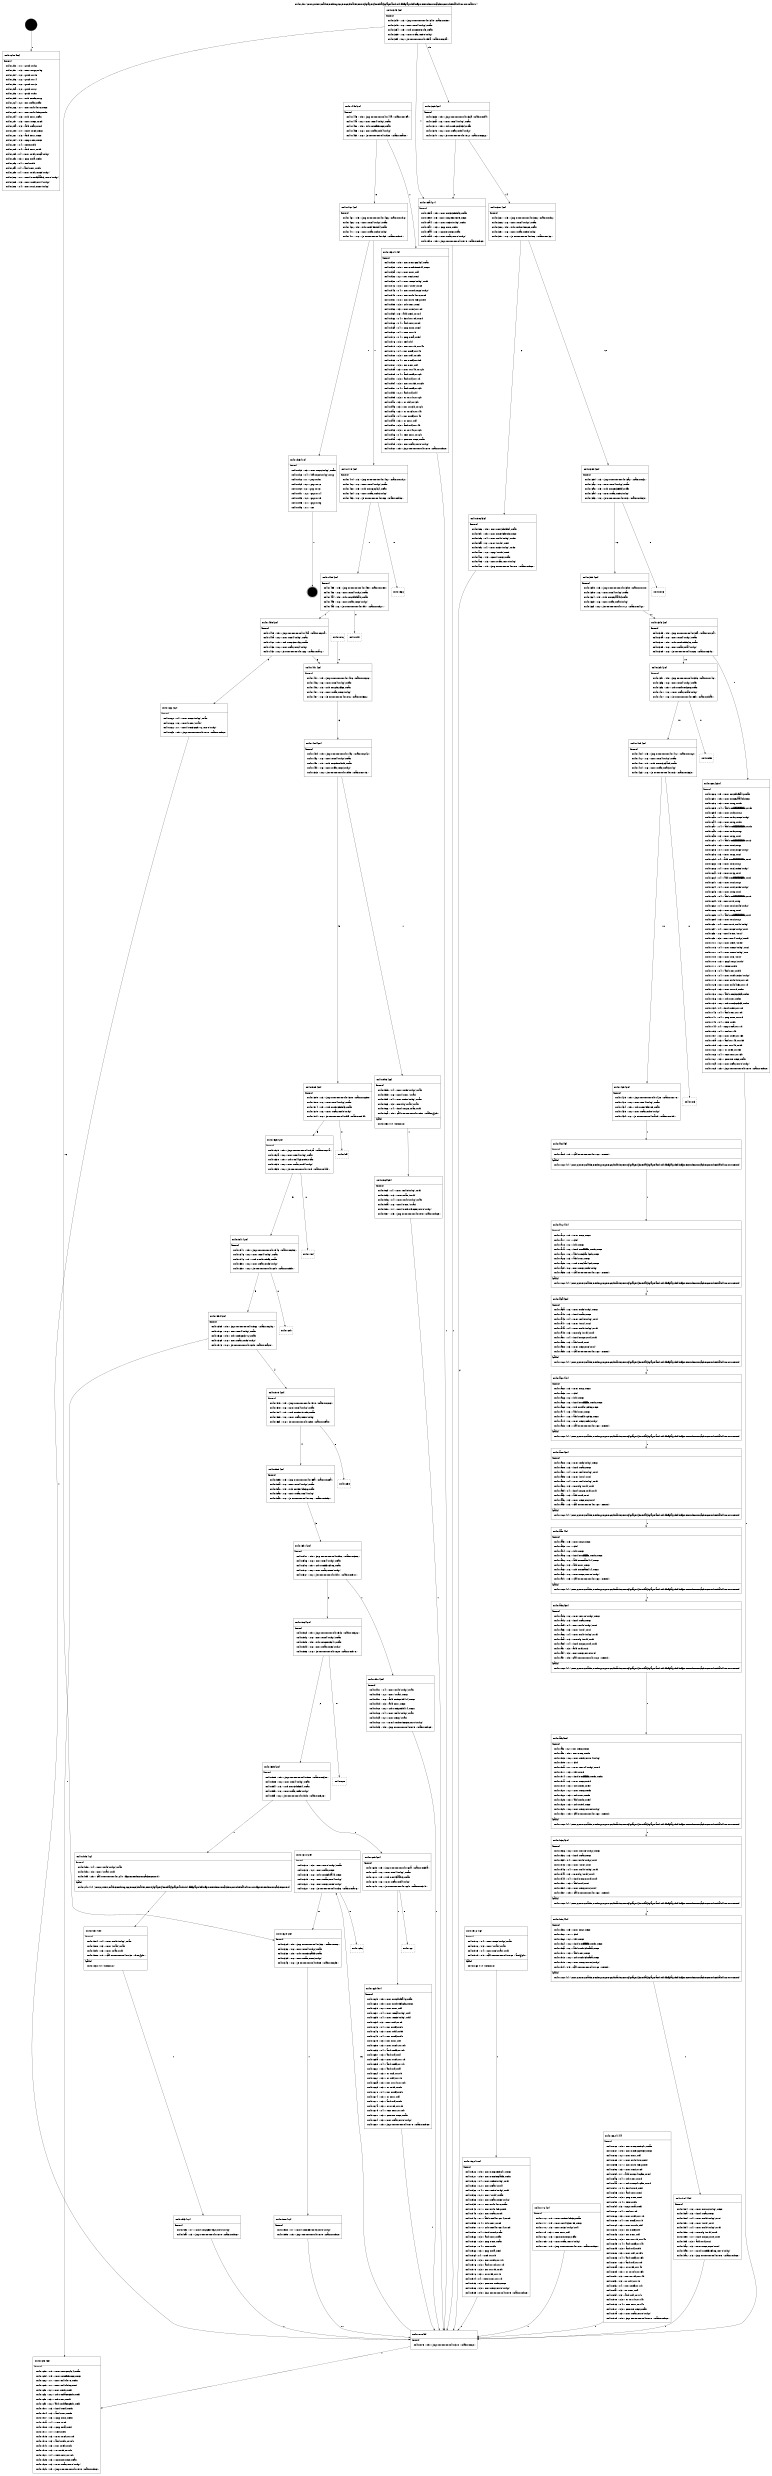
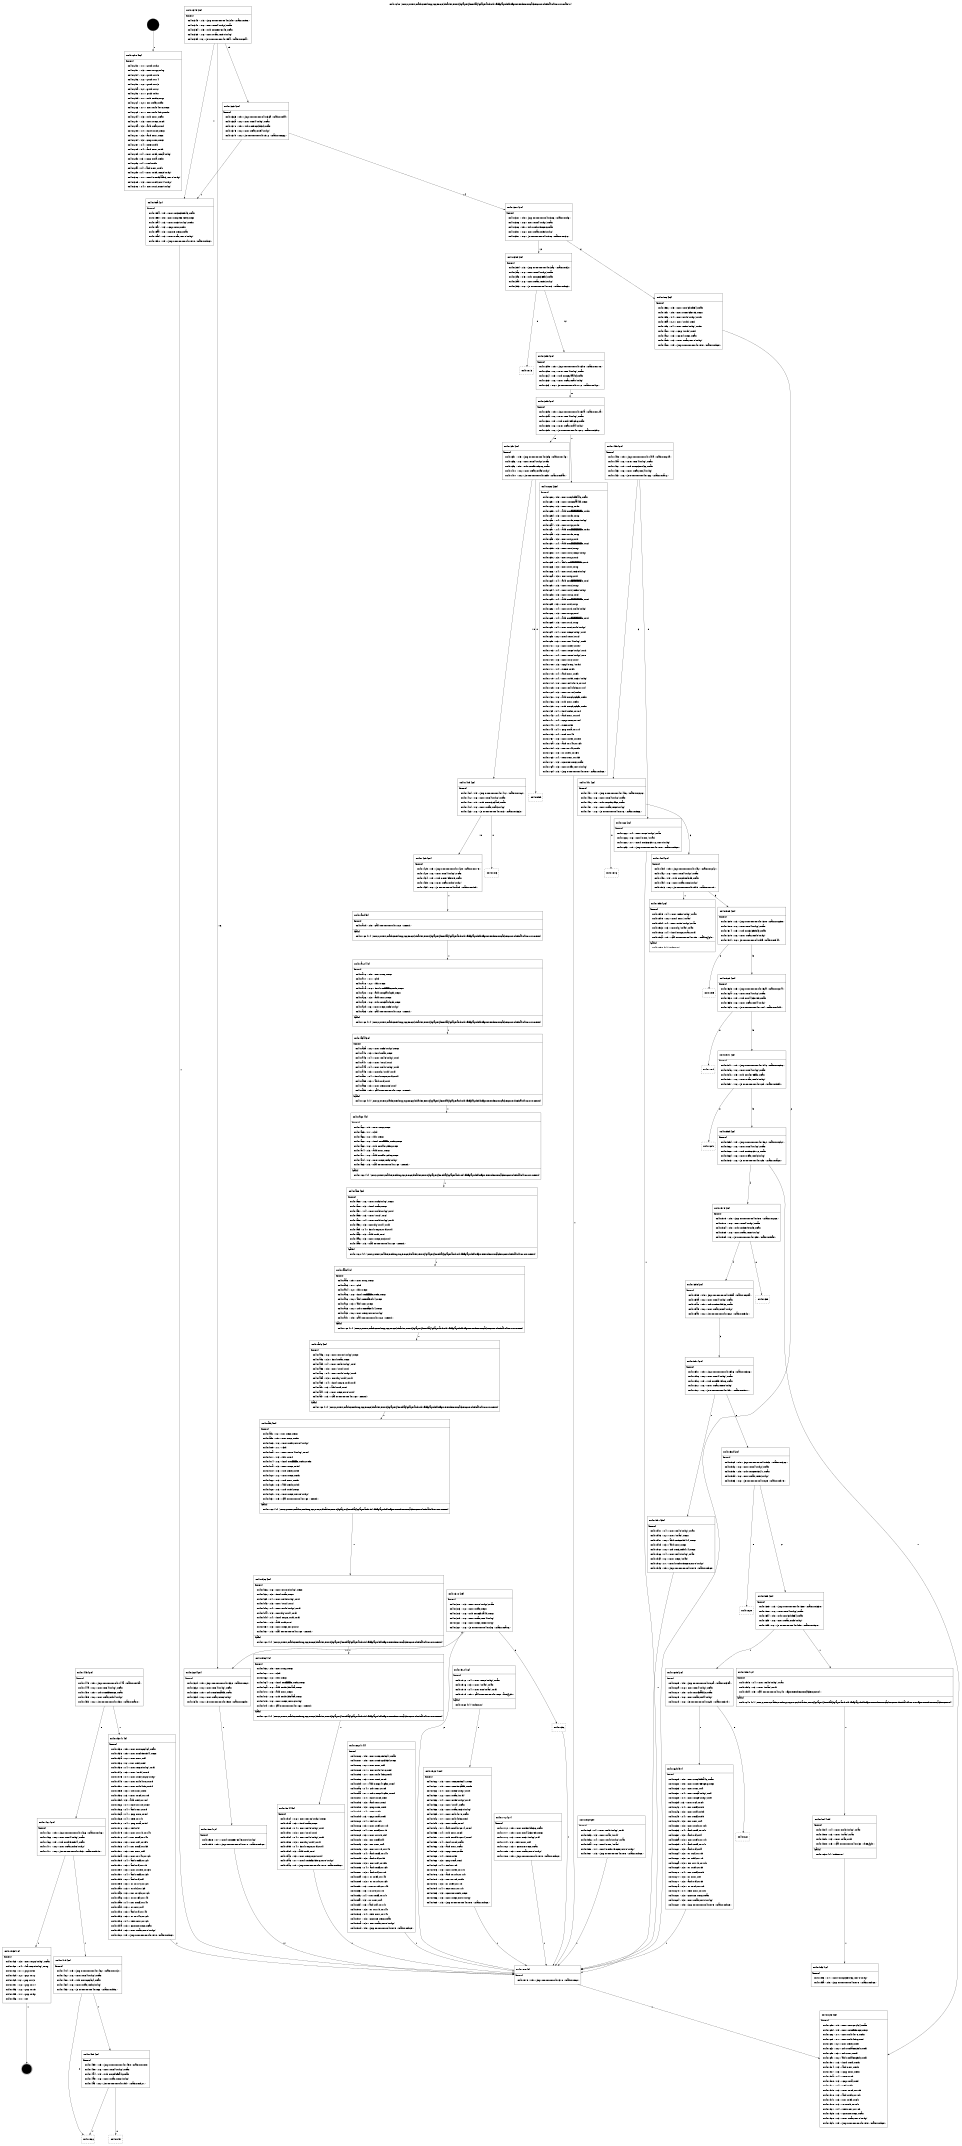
edge "0x401499 [28]" -> "0x4014b5 [28]": now "0x401499 [28]" -> "0x401e6c"
edge "0x401876" -> "0x4014d1 [28]": reversed
edge "0x4019b5 [26]" -> "0x4019cf [29]": removed, label "1"
edge "0x401e7e [5]" -> "0x401310 [29]": label " 16" -> " 2"
edge "0x401bf3 [12]" -> "0x401e7e [5]": now "0x401cb6" -> "0x401e7e [5]"
